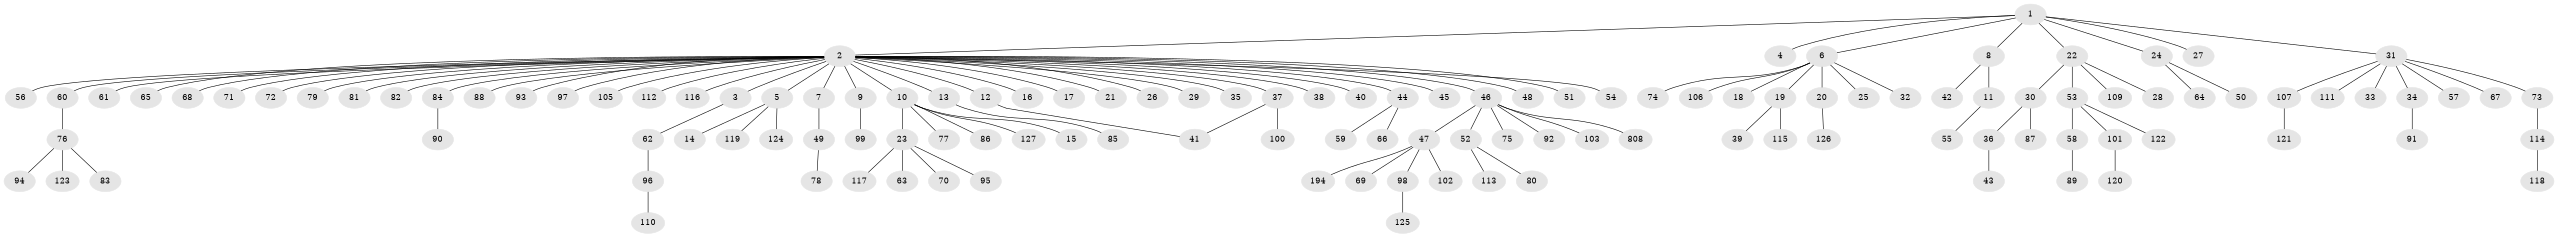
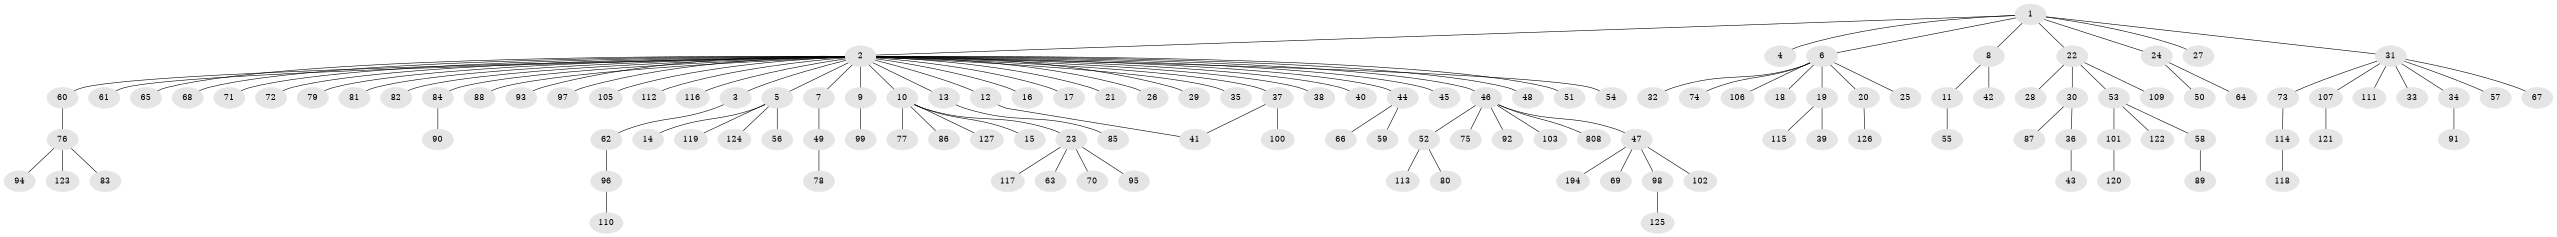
edge "2" -- "56": now "5" -- "56"
